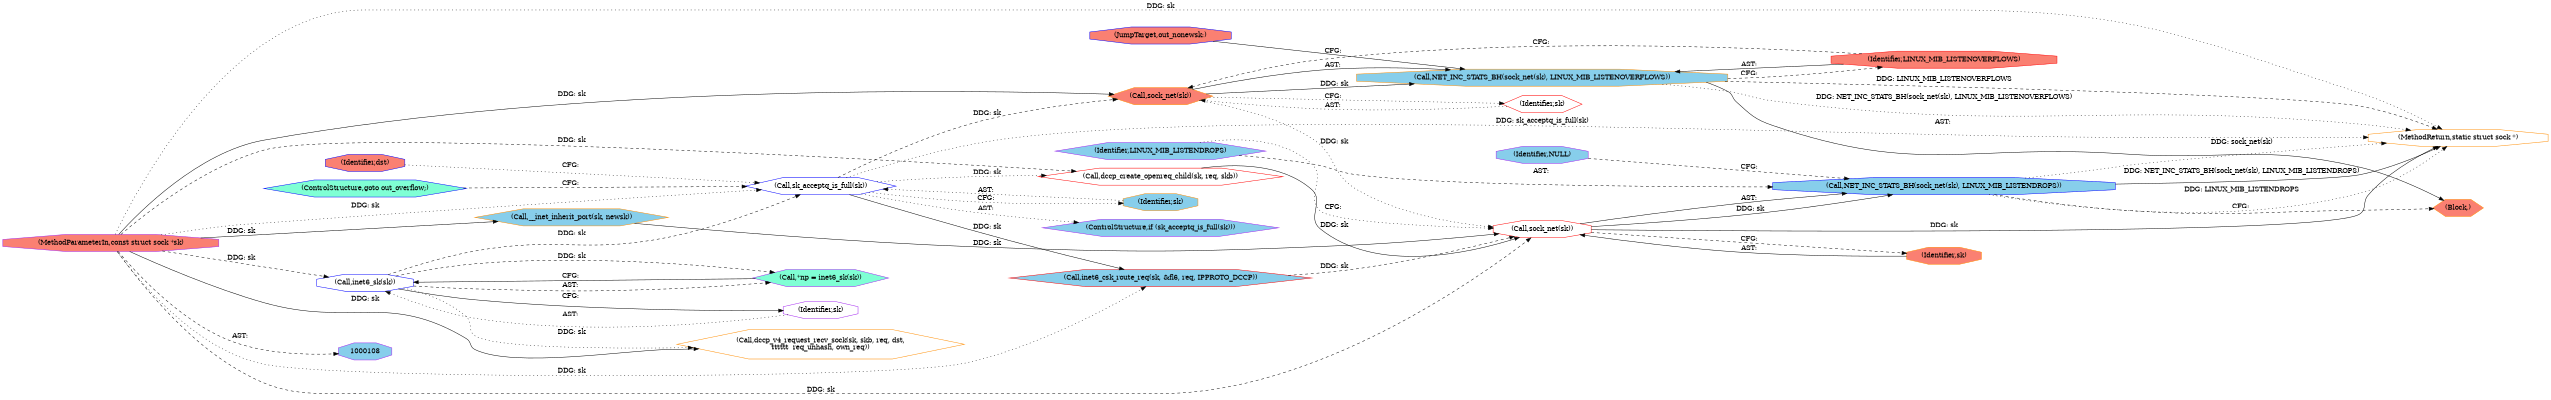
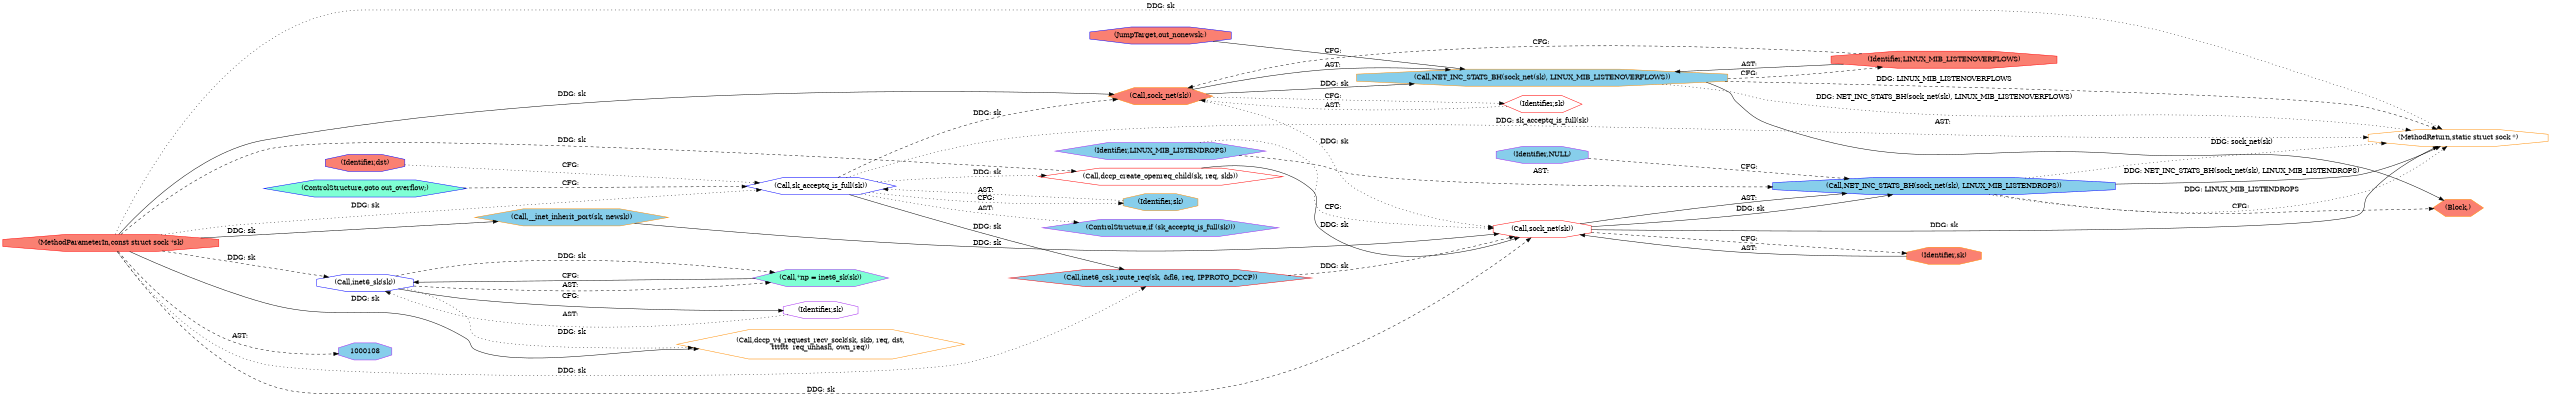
node "(MethodParameterIn,const struct sock *sk)": color purple -> red
edge "(Call,inet6_sk(sk))" -> "(Call,sk_acceptq_is_full(sk))": removed, label "DDG: sk"
